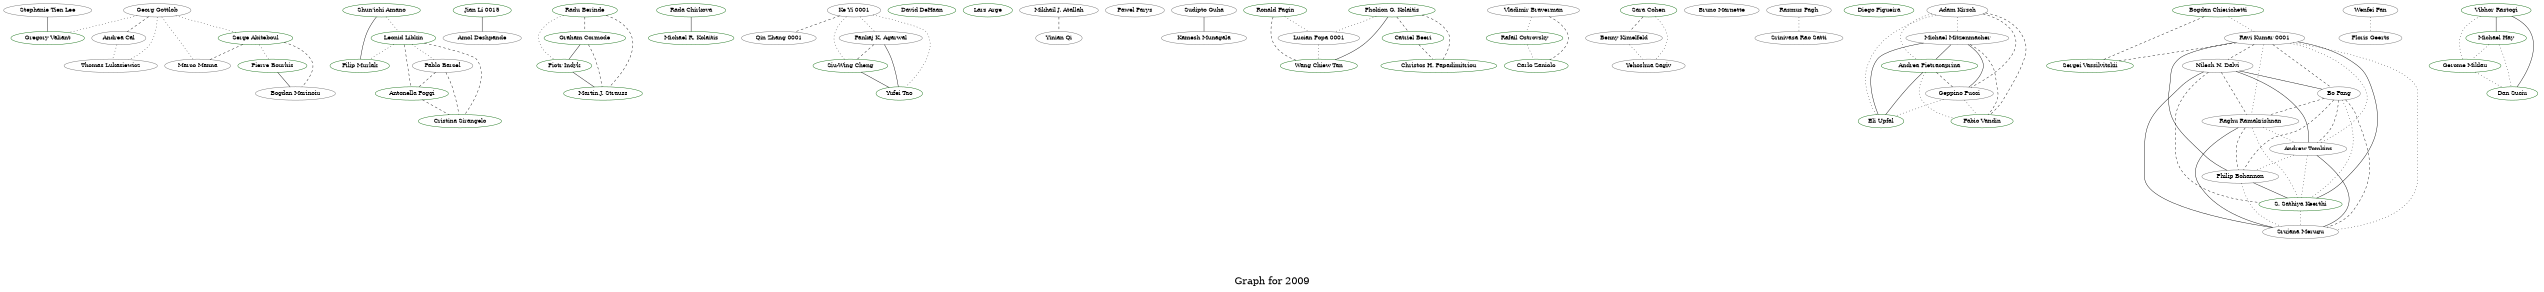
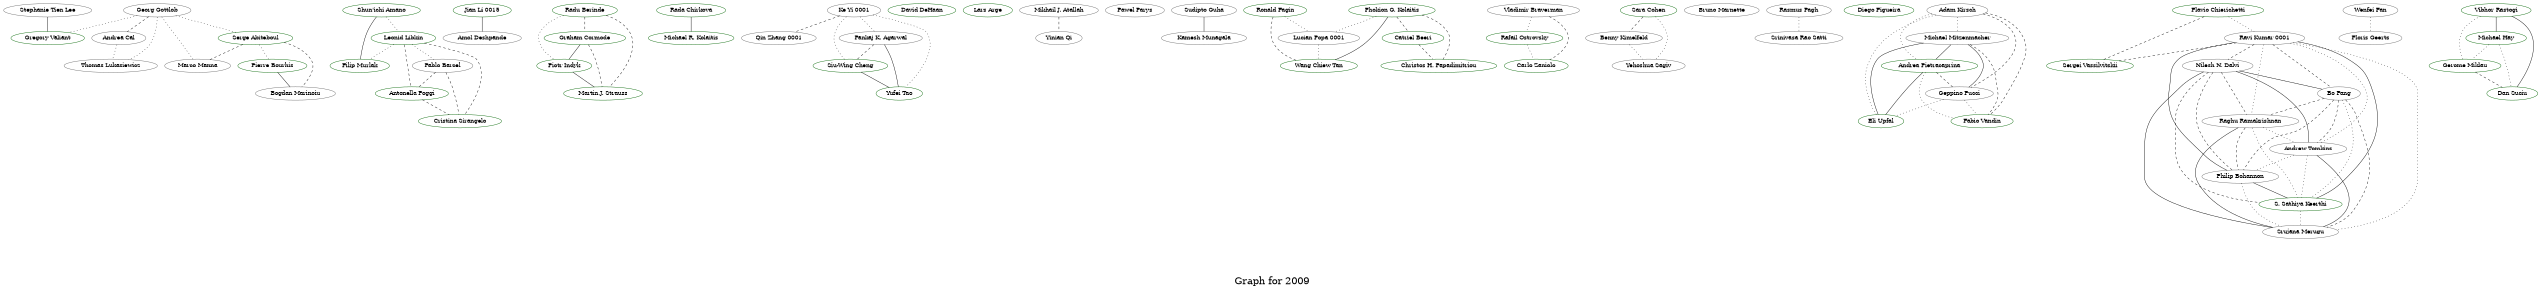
node "Bogdan Chierichetti": label "Bogdan Chierichetti" -> "Flavio Chierichetti"
edge "Gerome Miklau" -- "Dan Suciu": style dotted -> dashed
edge "Nilesh N. Dalvi" -- "Philip Bohannon": added
